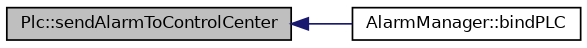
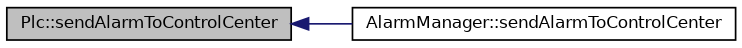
node "AlarmManager::bindPLC": label "AlarmManager::bindPLC" -> "AlarmManager::sendAlarmToControlCenter"
